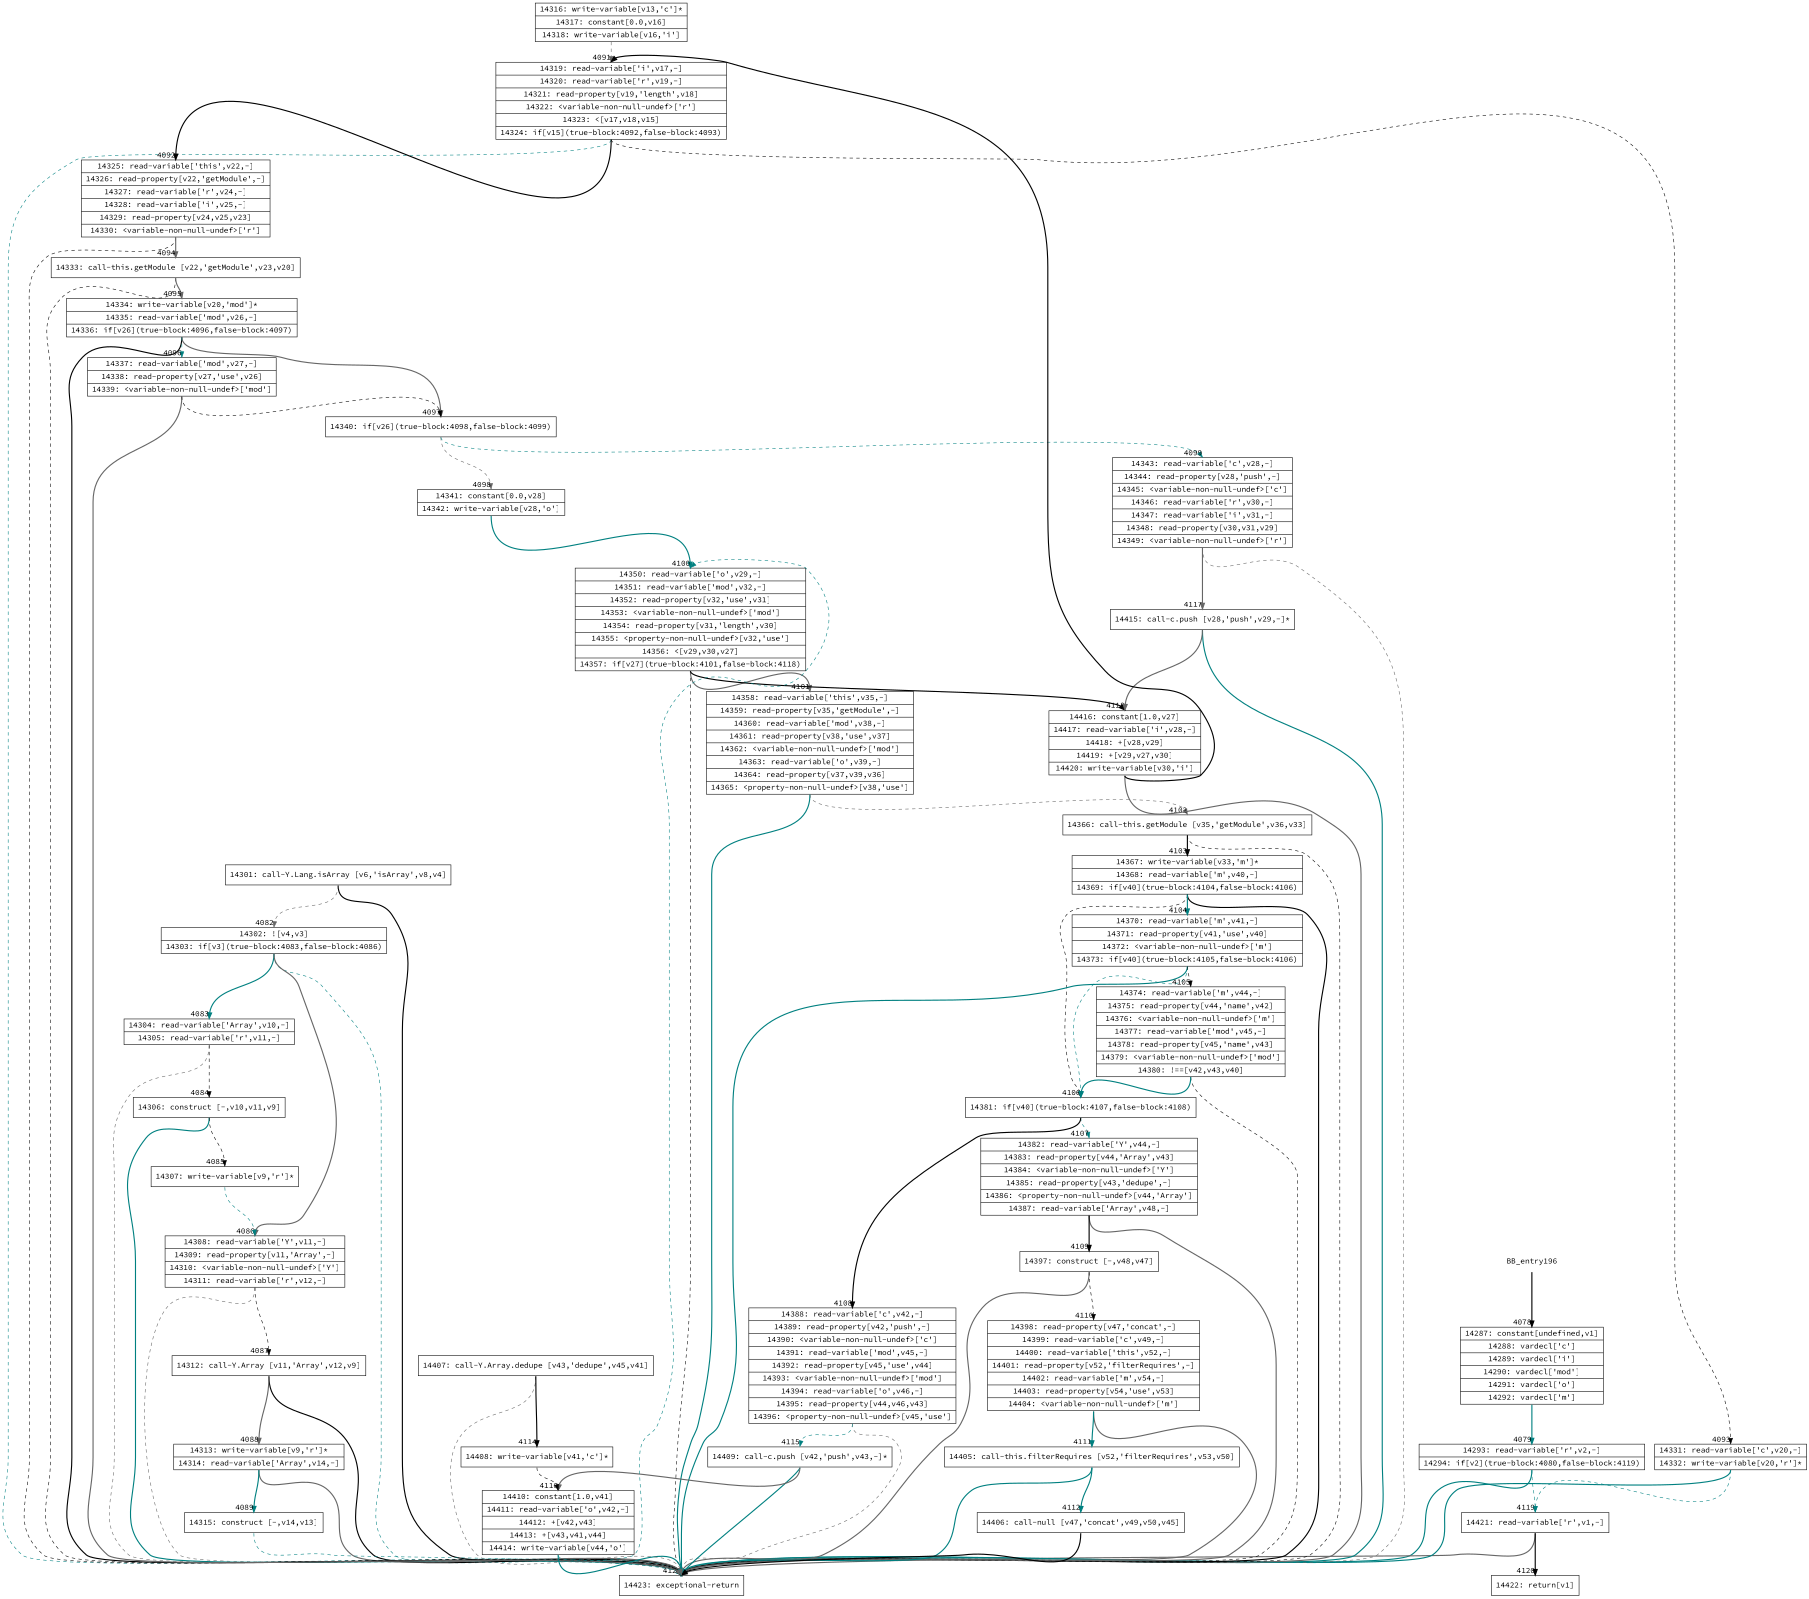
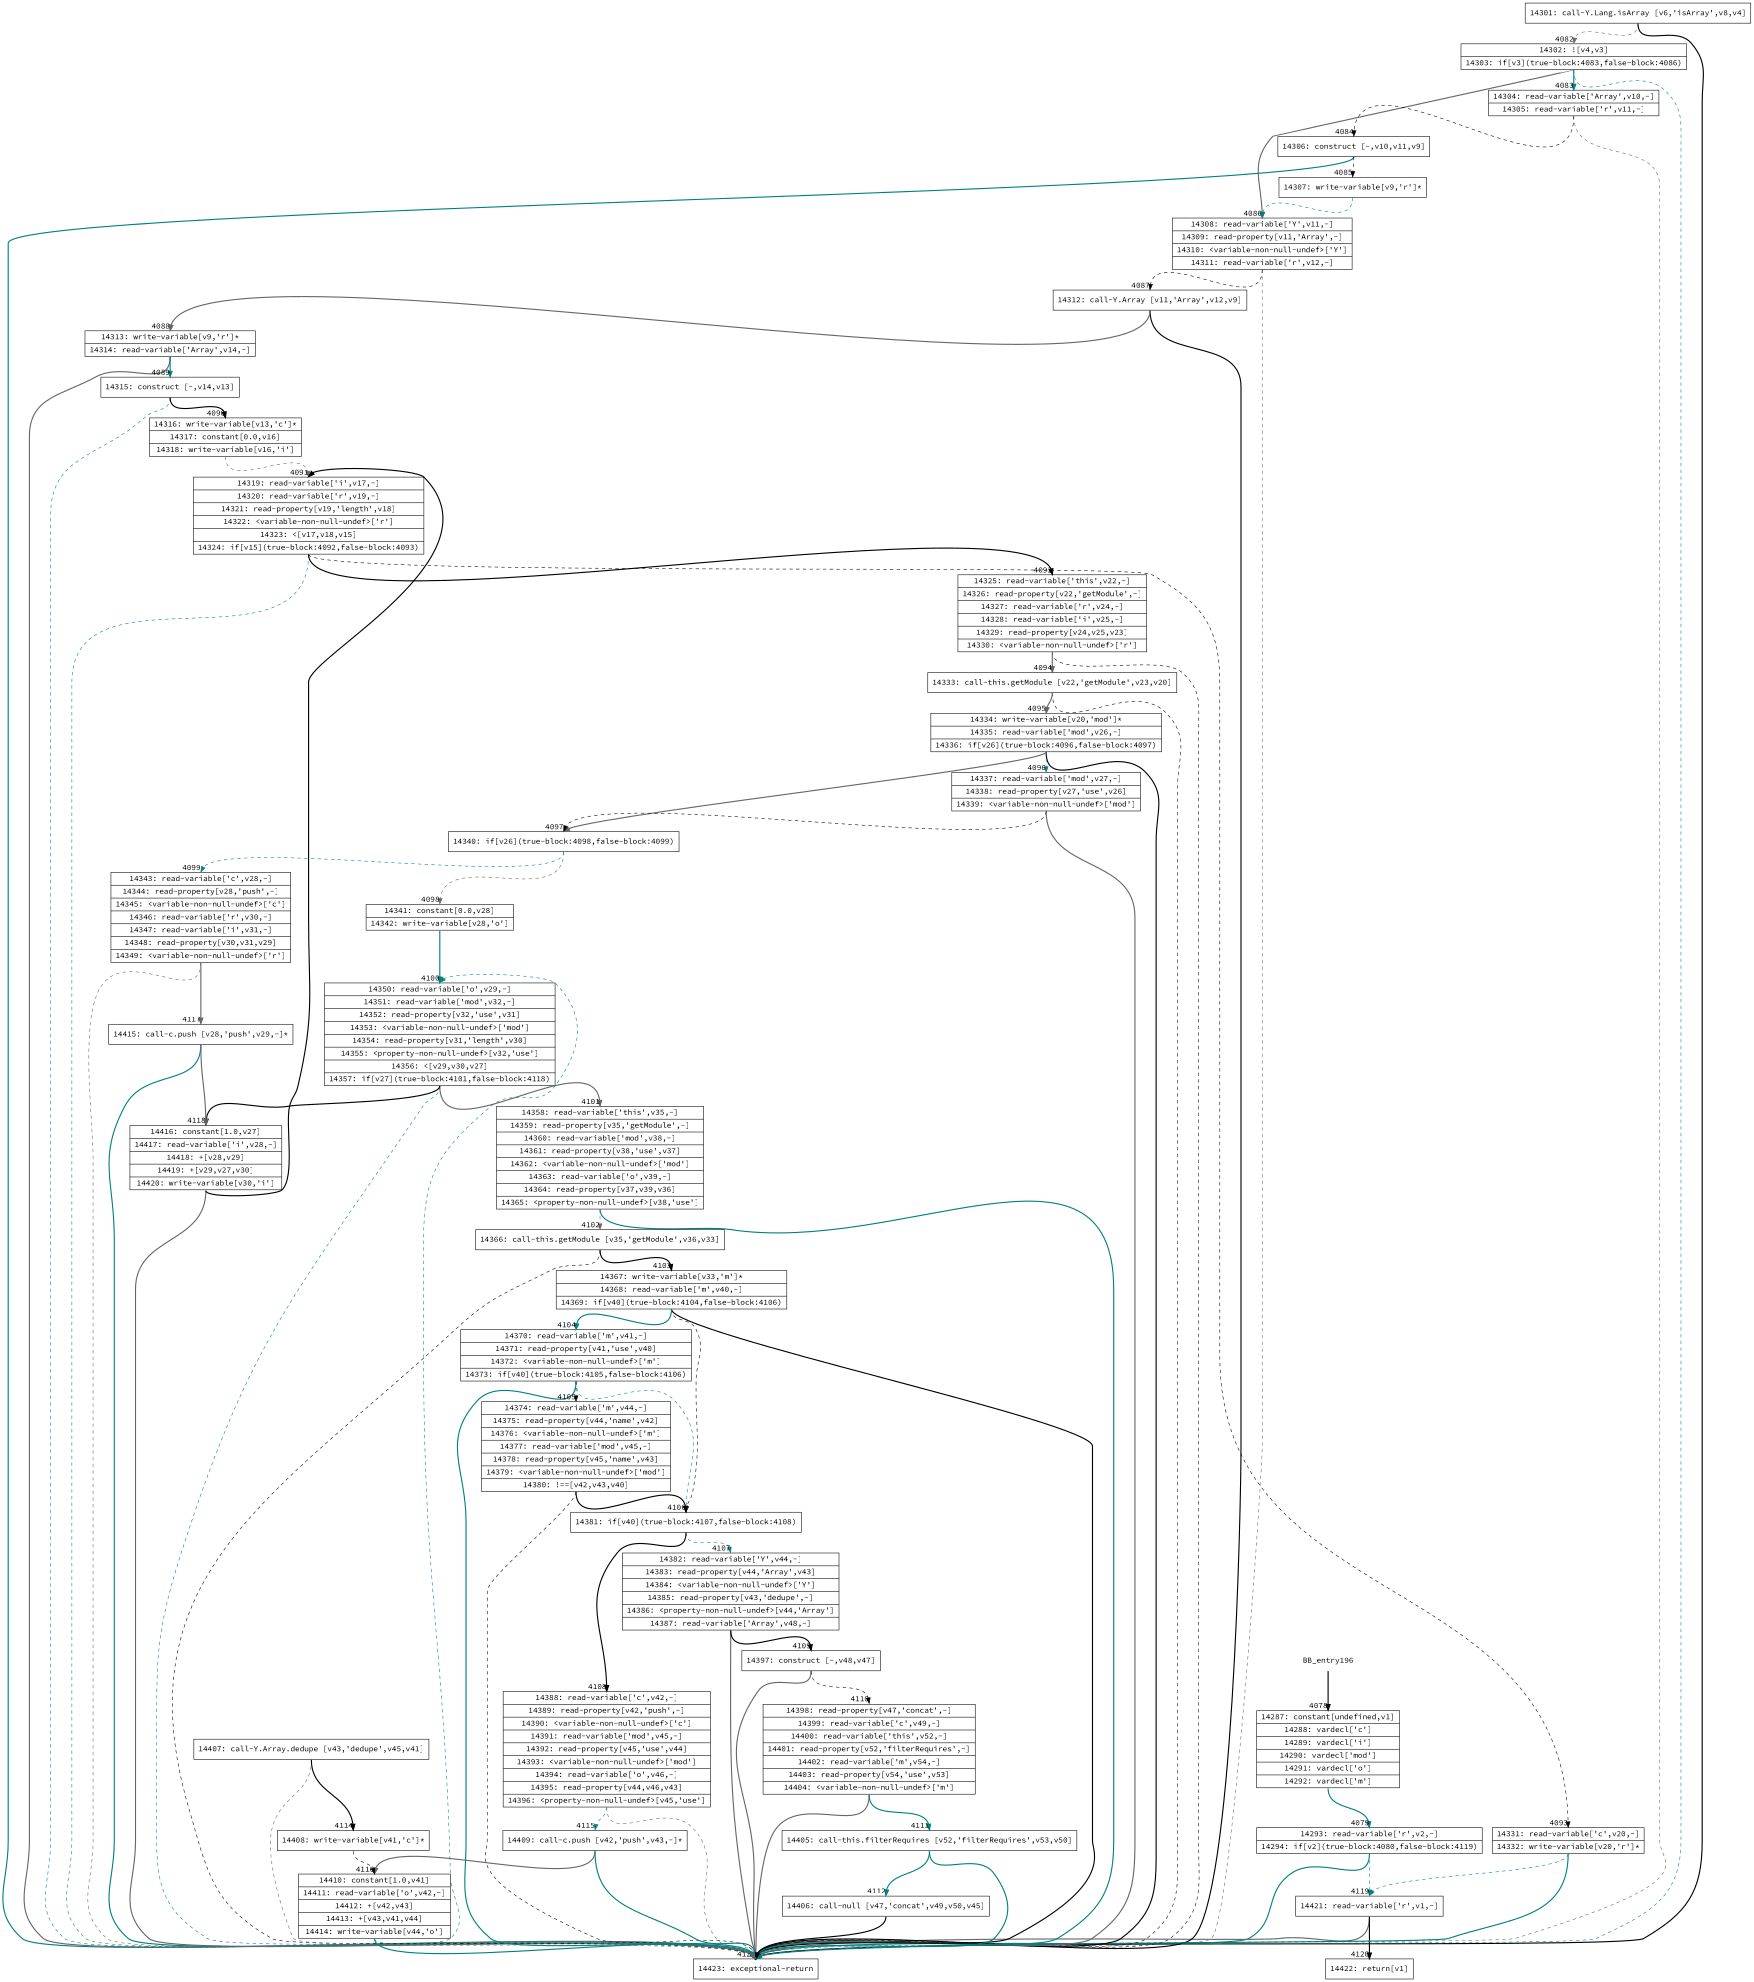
edge "14315: construct [-,v14,v13]" -> "14316: write-variable[v13,'c']*": added
edge "14374: read-variable['m',v44,-]" -> "14381: if[v40](true-block:4107,false-block:4108)": color teal -> black
edge "14350: read-variable['o',v29,-]" -> "14423: exceptional-return": color black -> teal
